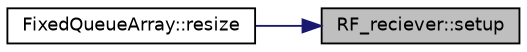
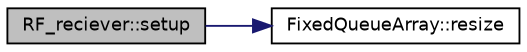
edge "FixedQueueArray::resize" -> "RF_reciever::setup": reversed
